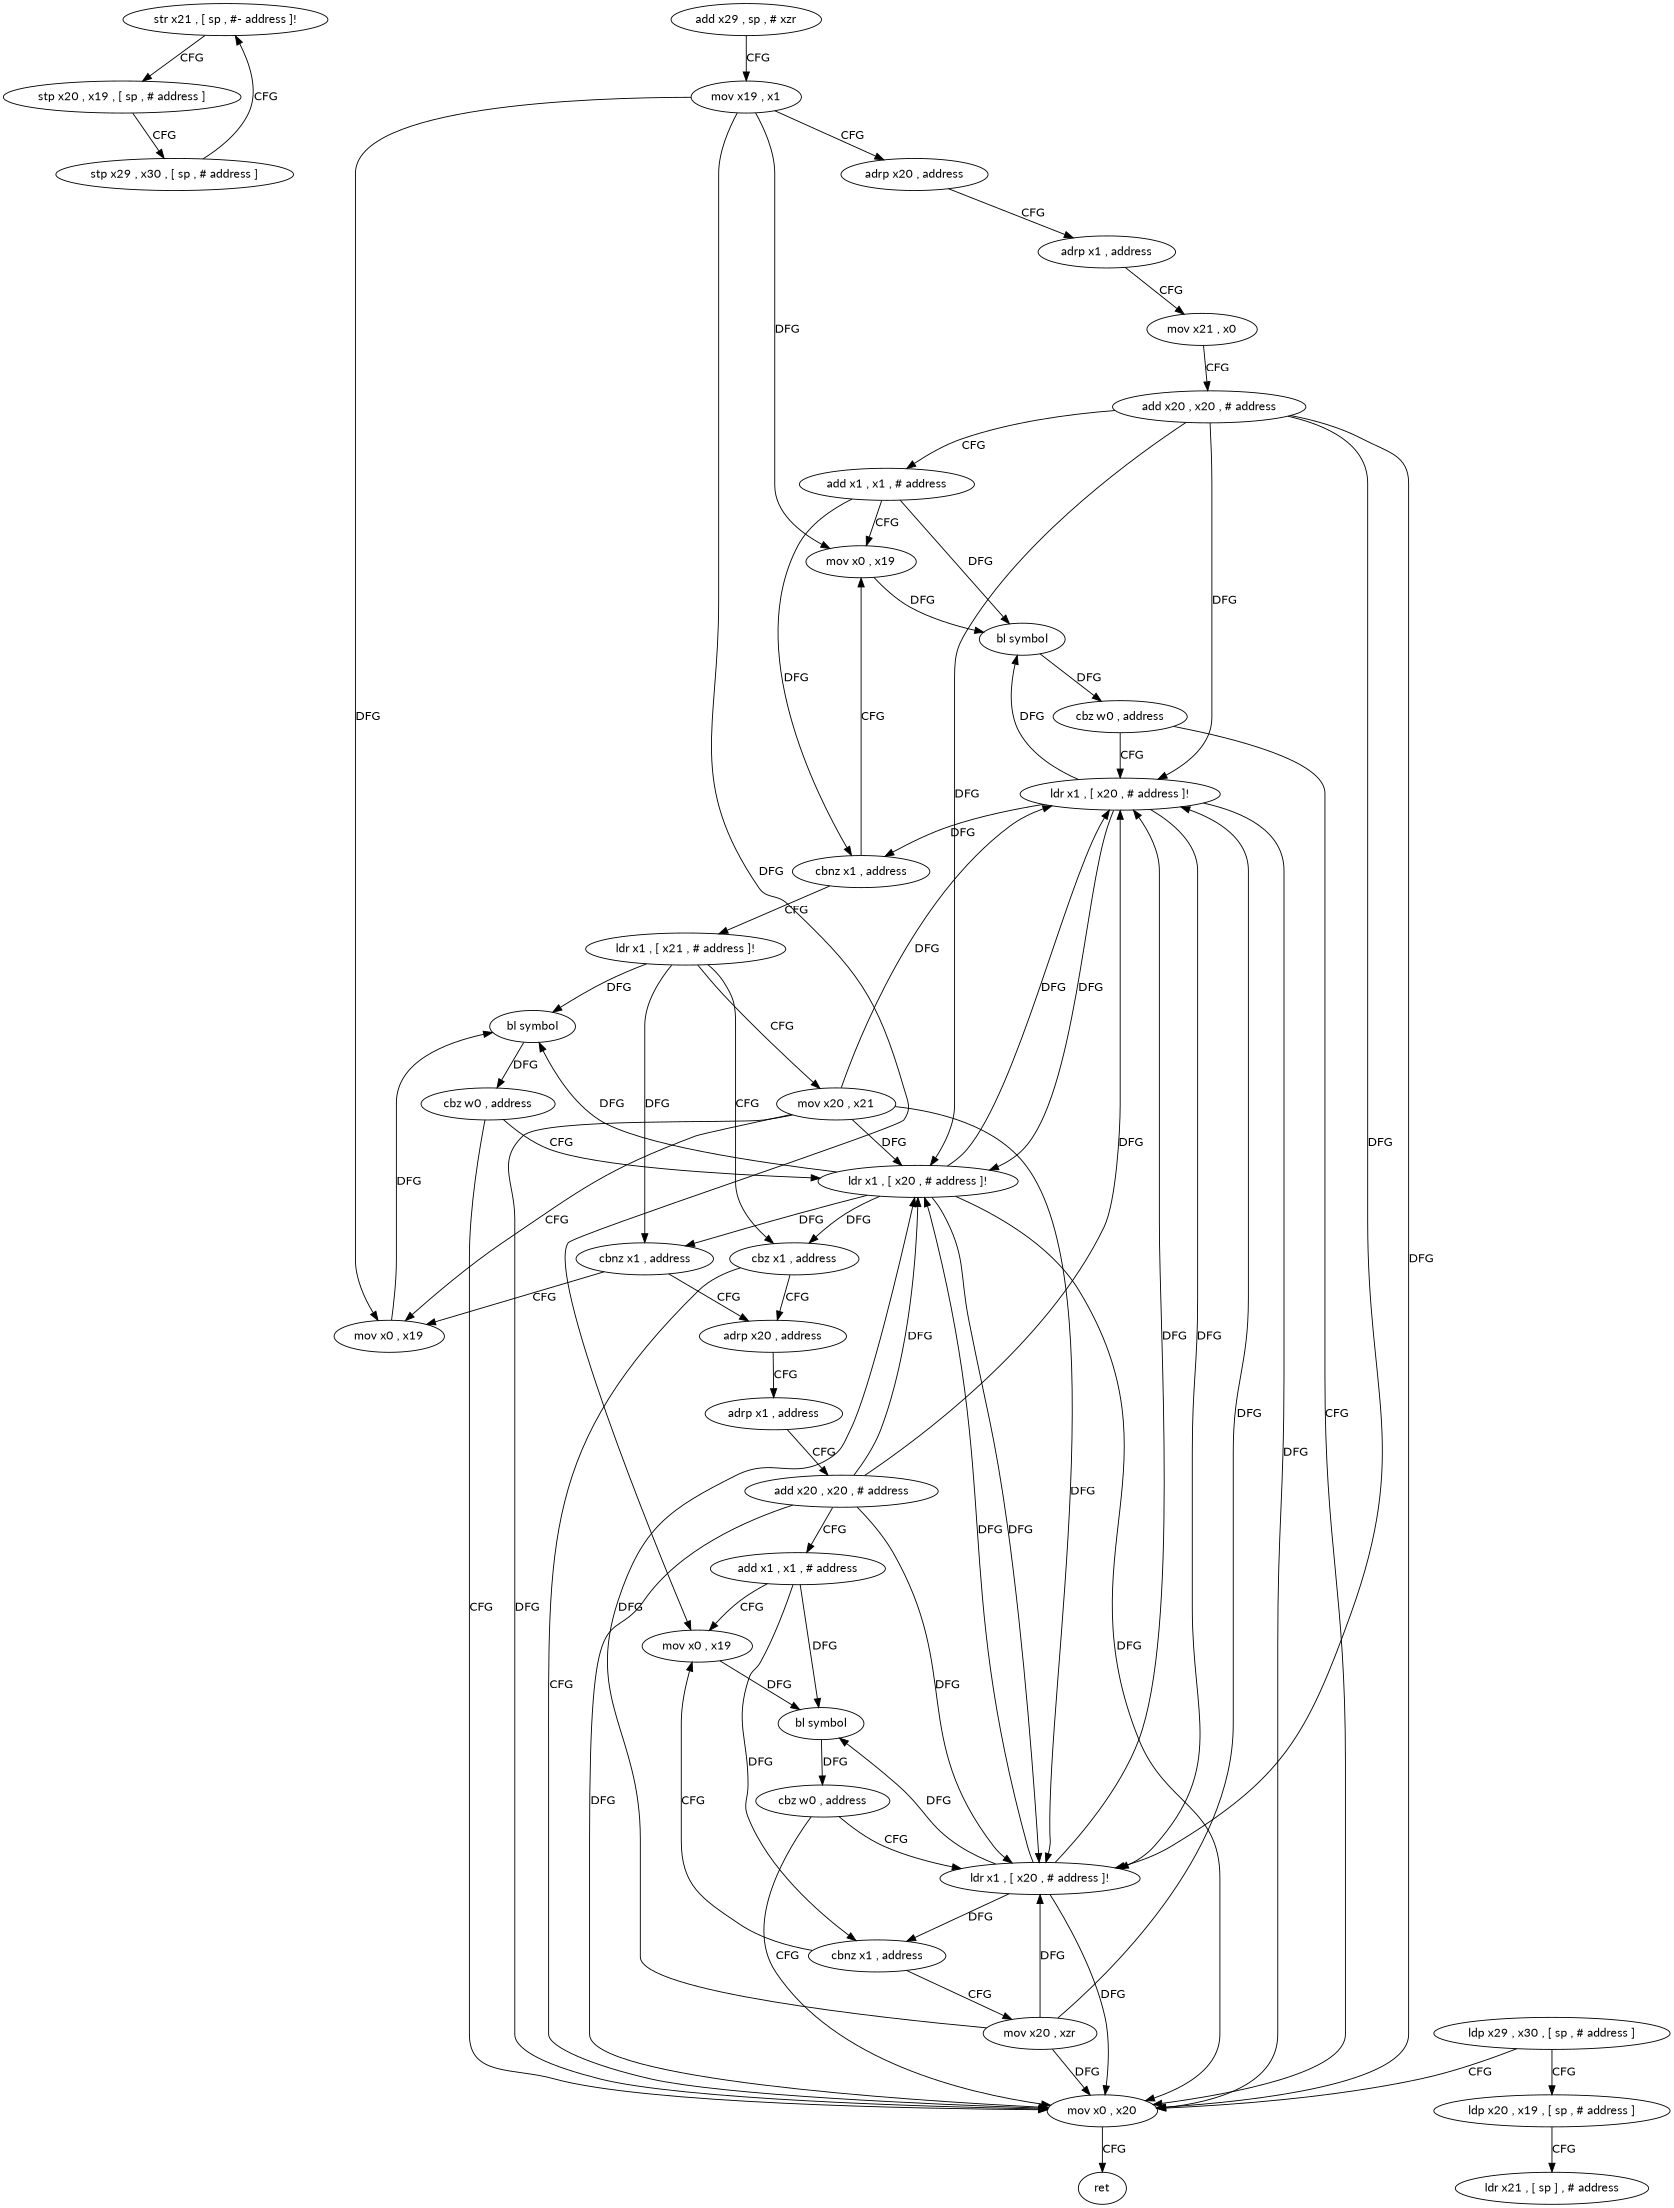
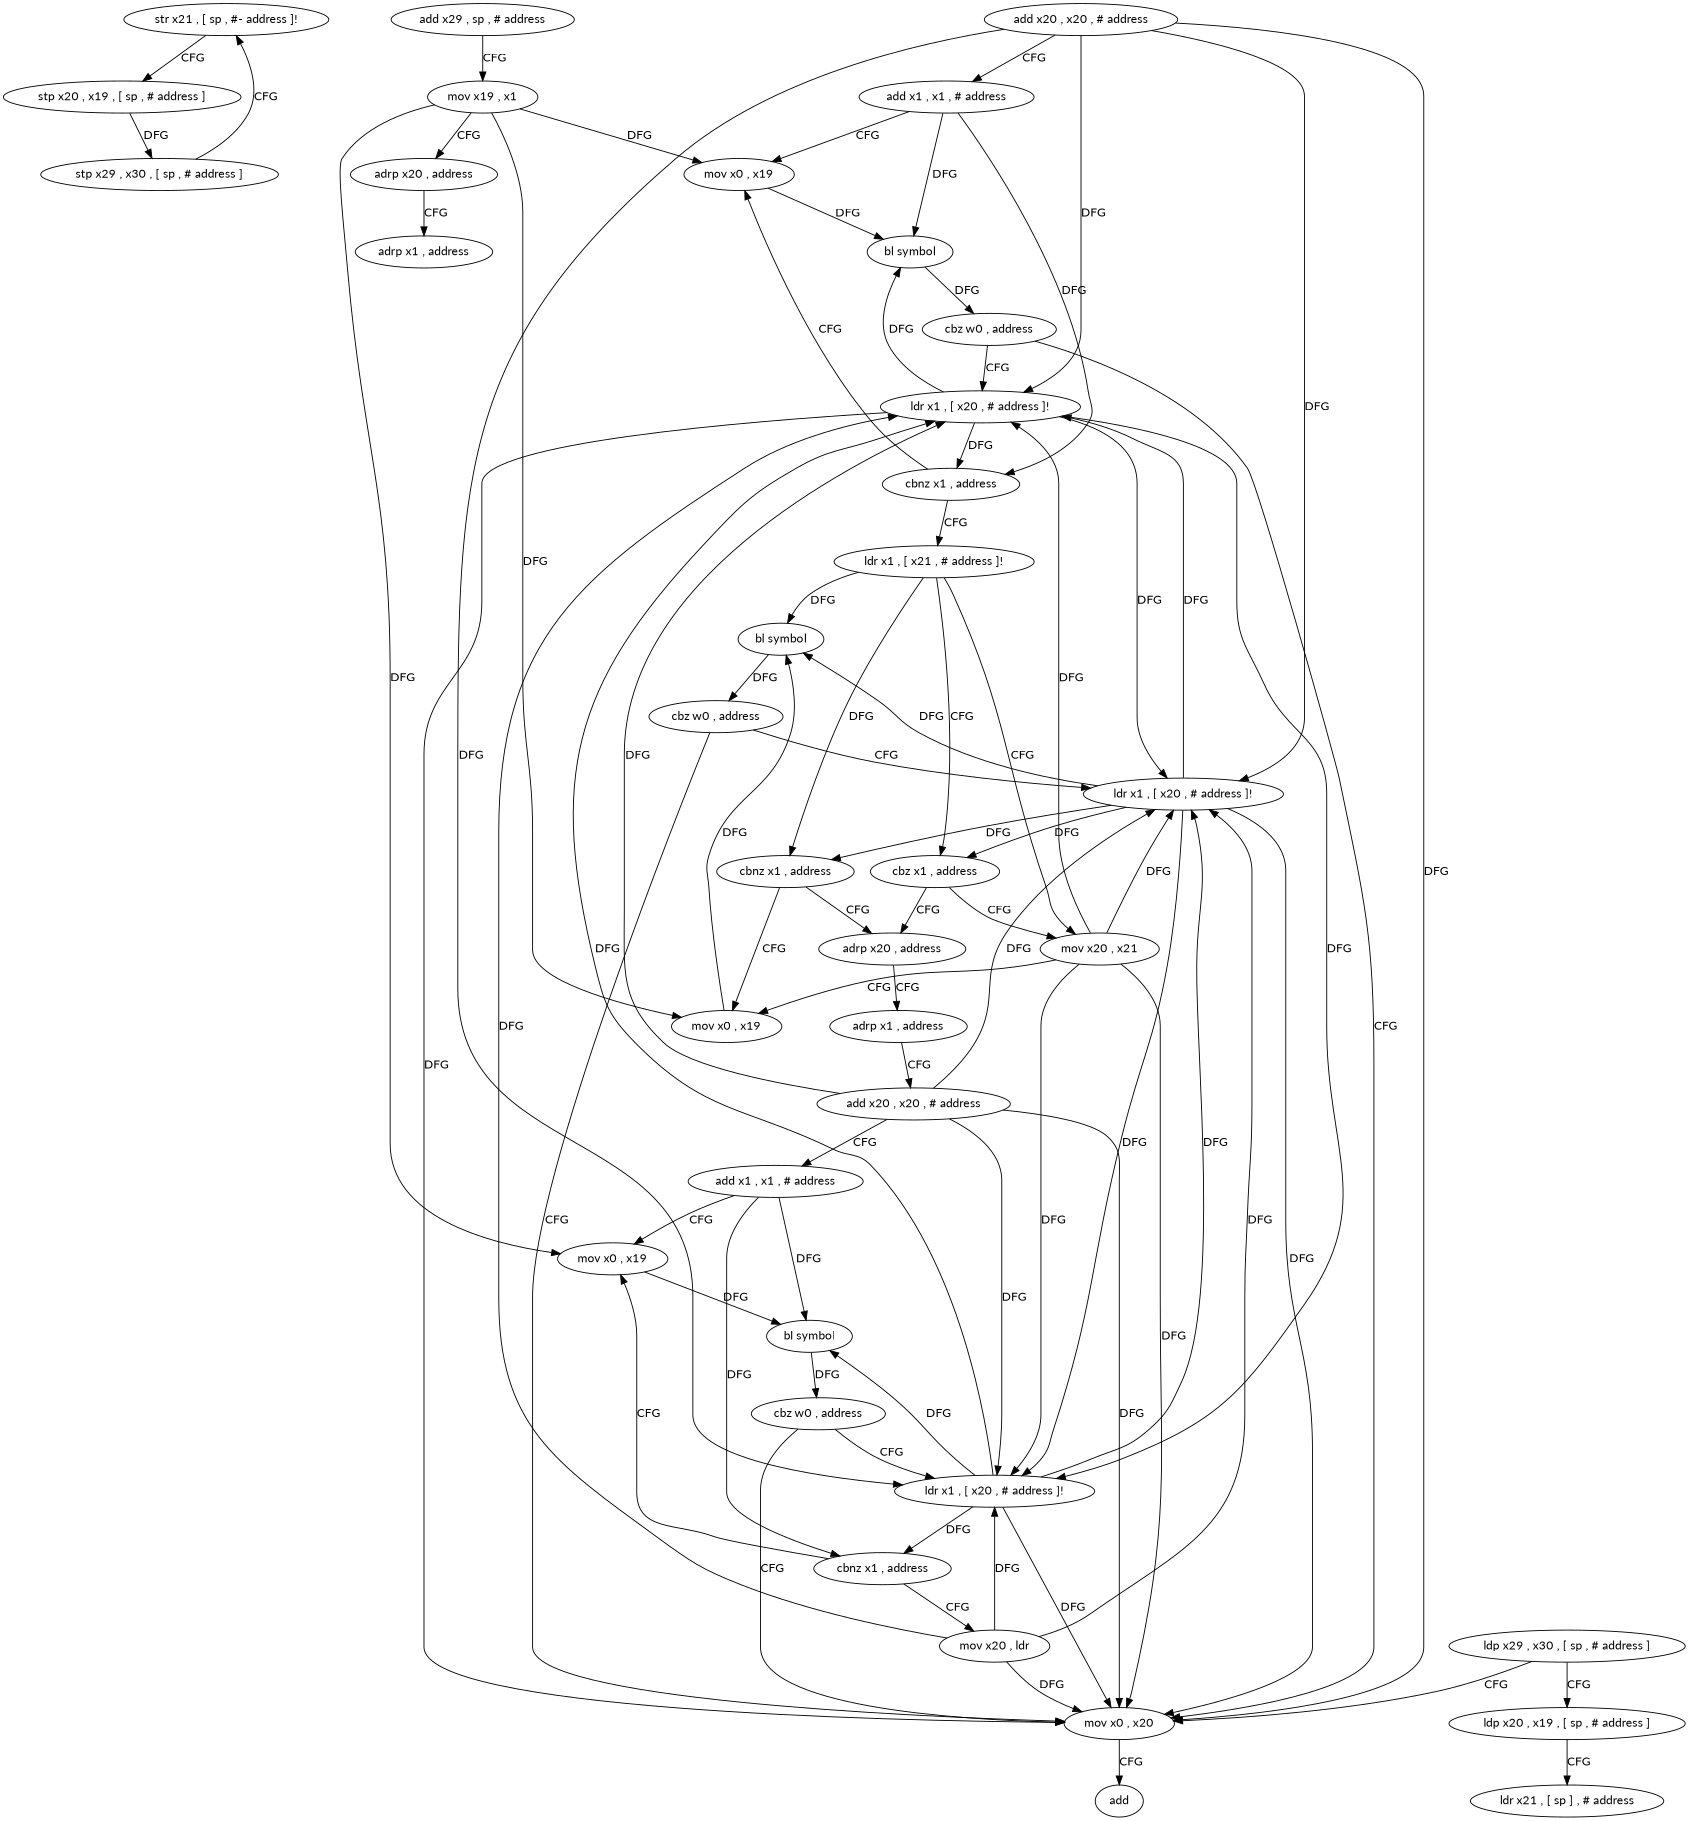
node "add x29 , sp , # xzr": label "add x29 , sp , # xzr" -> "add x29 , sp , # address"
edge "stp x20 , x19 , [ sp , # address ]" -> "stp x29 , x30 , [ sp , # address ]": label "CFG" -> "DFG"
node "mov x21 , x0": removed
edge "cbz x1 , address" -> "mov x0 , x20": now "cbz x1 , address" -> "mov x20 , x21"
node "mov x20 , xzr": label "mov x20 , xzr" -> "mov x20 , ldr"
node "ret": label "ret" -> "add"
